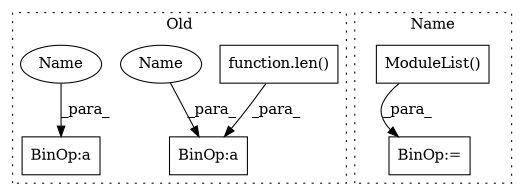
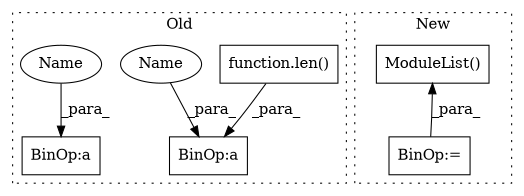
cluster "Name": label "Name" -> "New"
edge "ModuleList()" -> "BinOp:=": reversed
